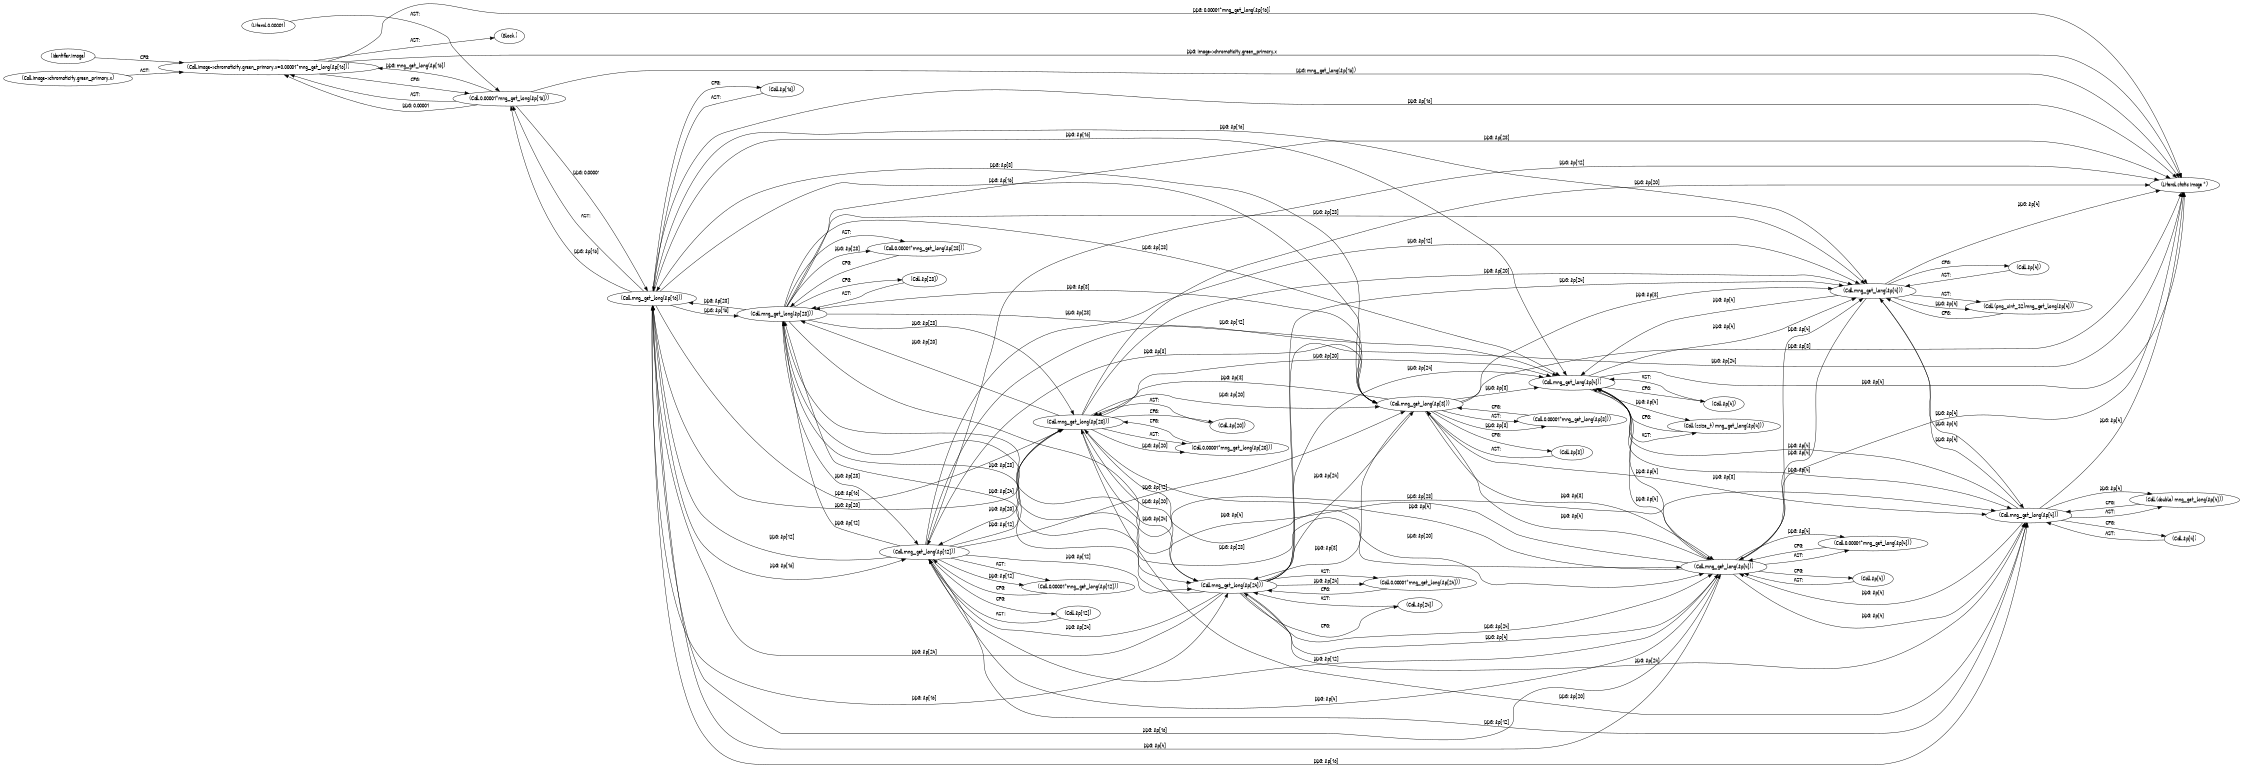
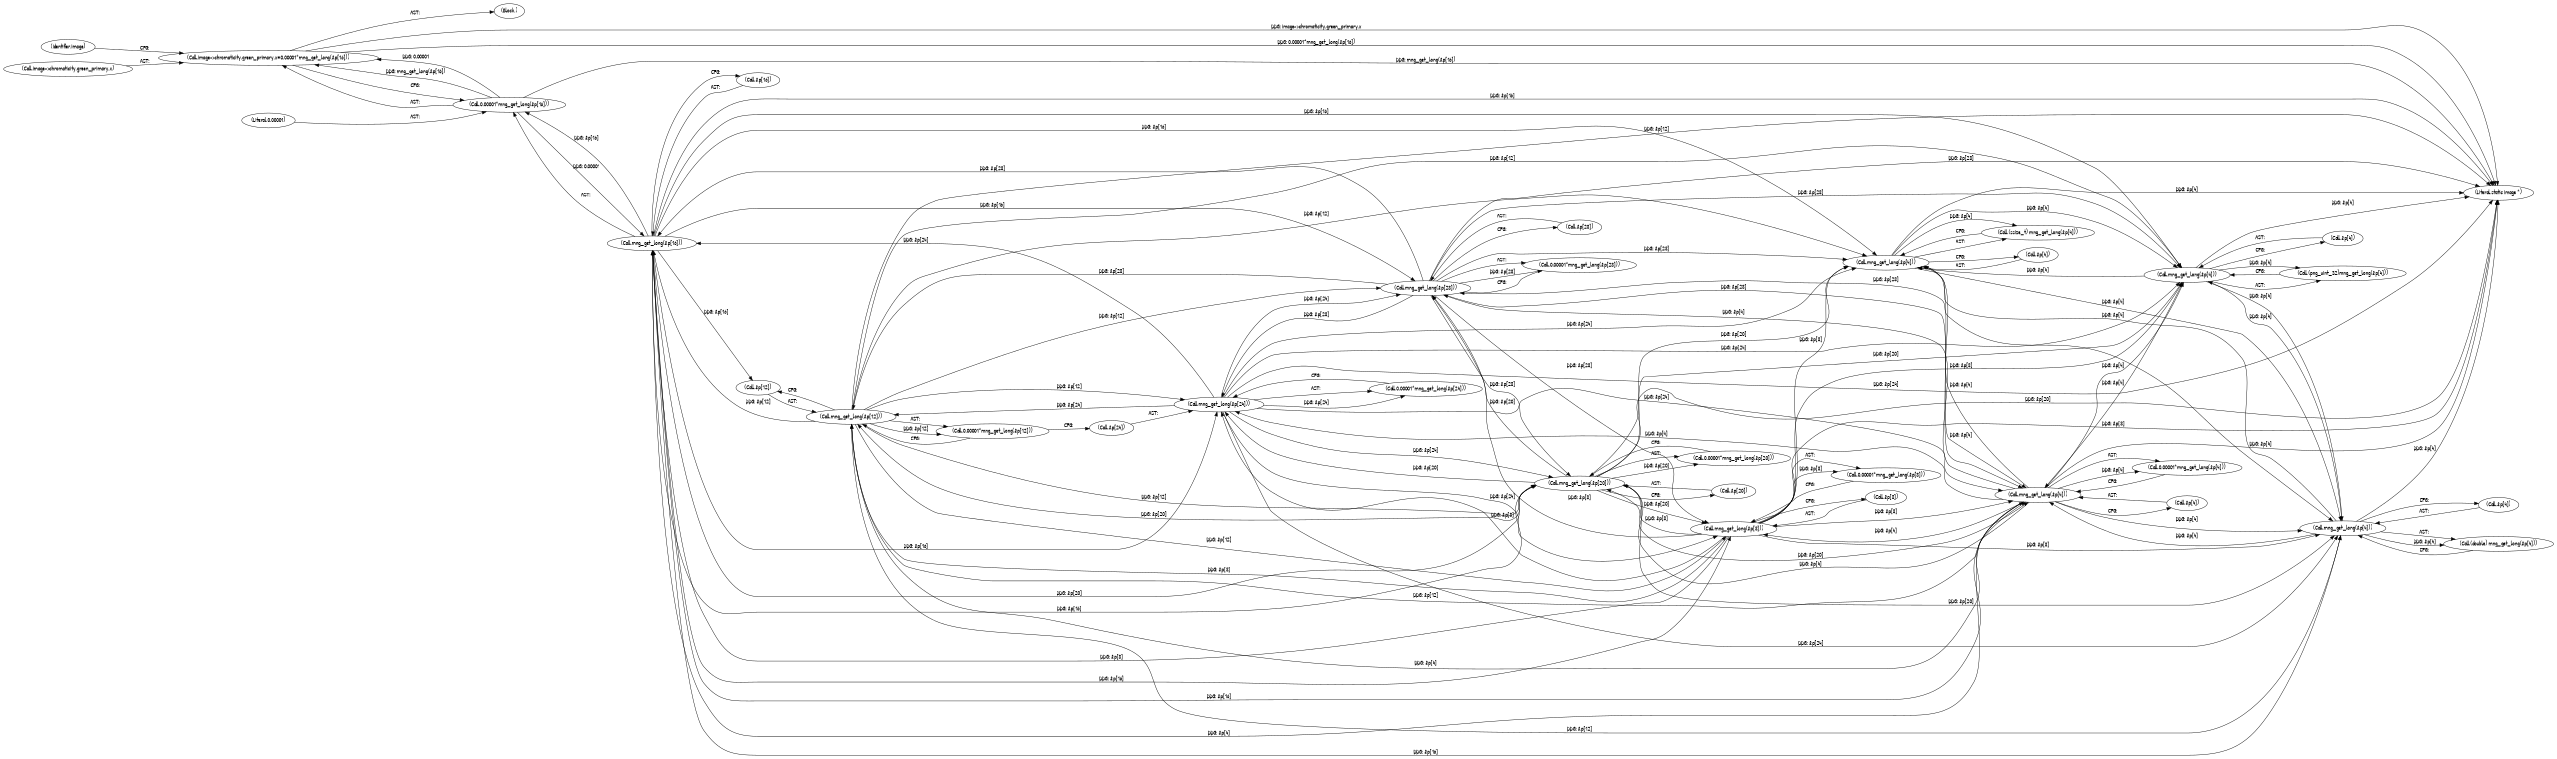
edge "(Call,mng_get_long(&p[16]))" -> "(Call,mng_get_long(&p[12]))": now "(Call,mng_get_long(&p[16]))" -> "(Call,&p[12])"
edge "(Call,mng_get_long(&p[24]))" -> "(Call,&p[24])": now "(Call,0.00001*mng_get_long(&p[12]))" -> "(Call,&p[24])"
